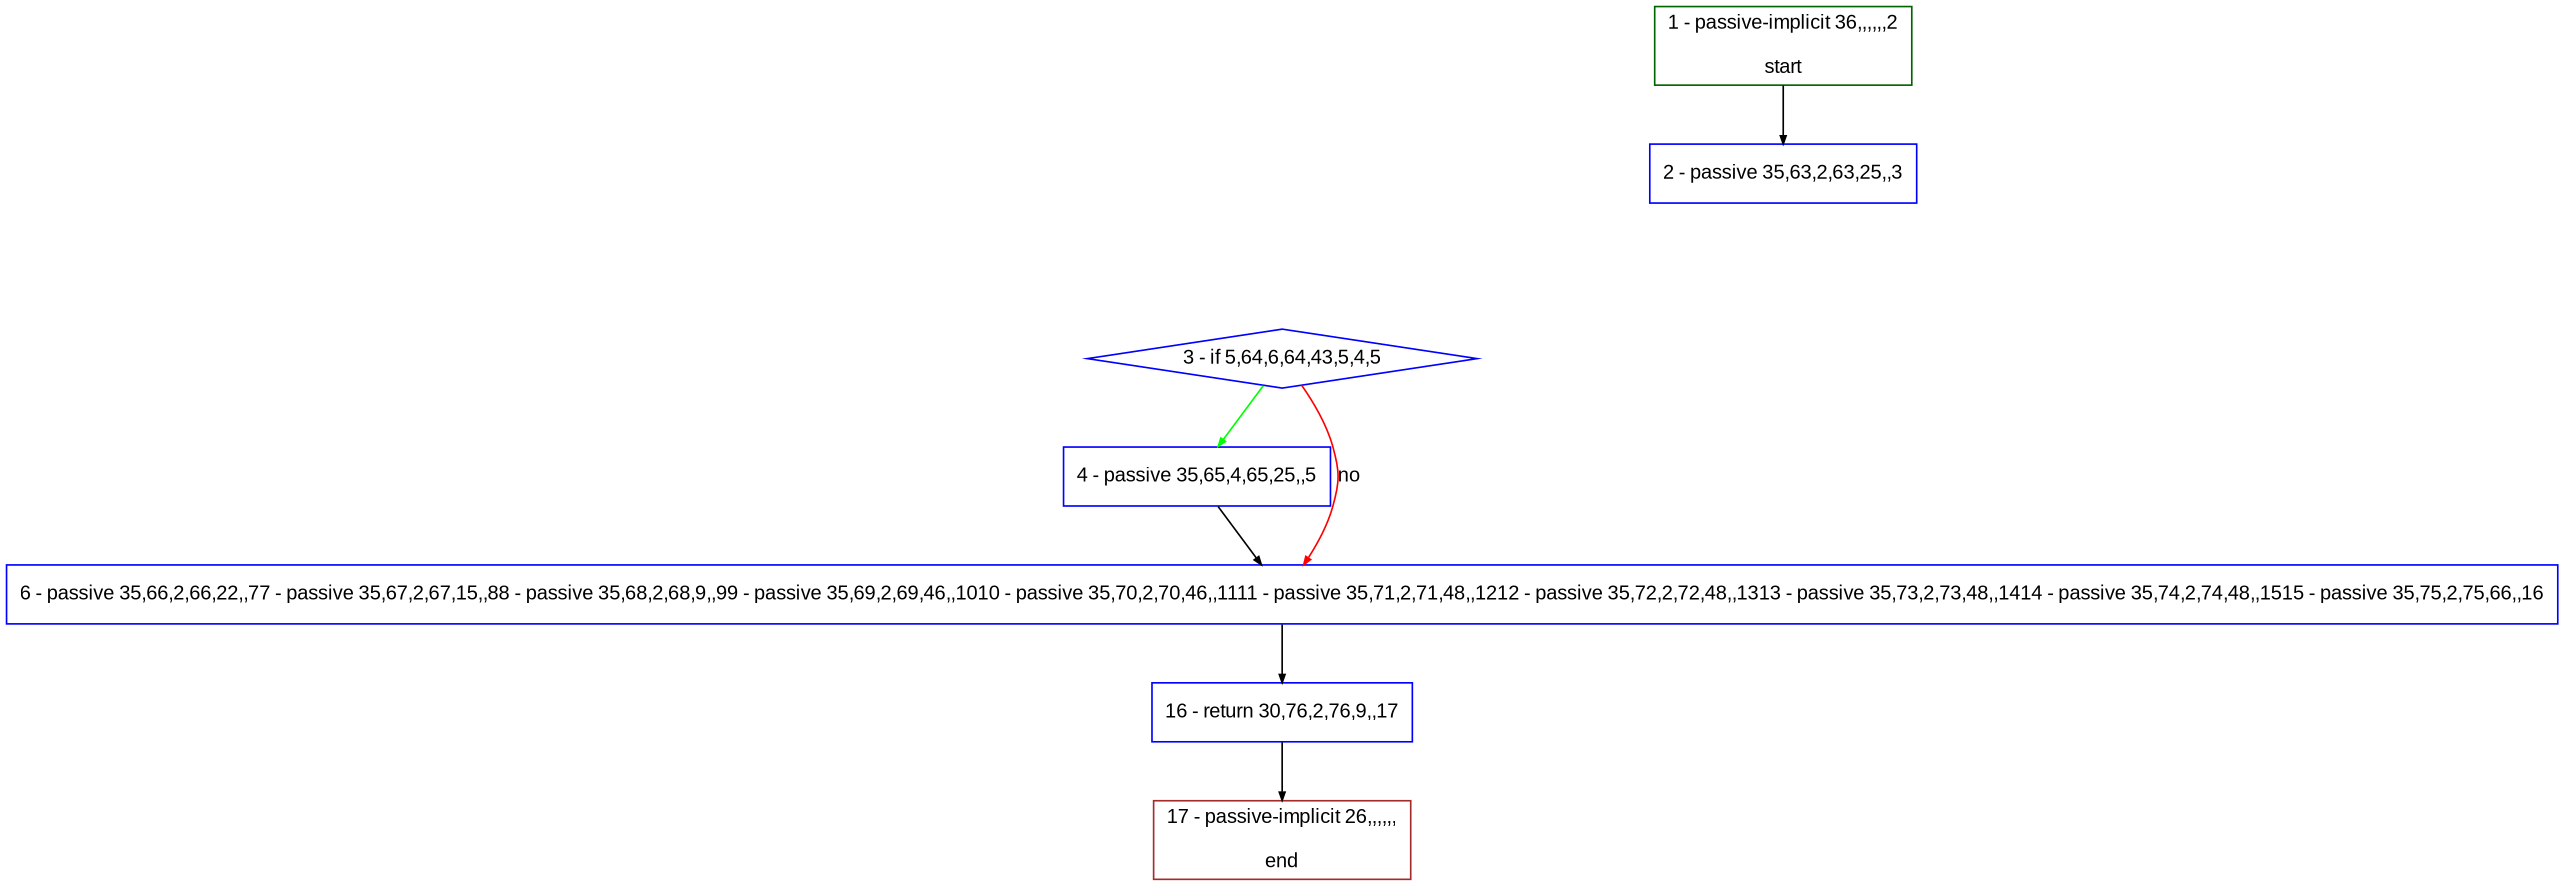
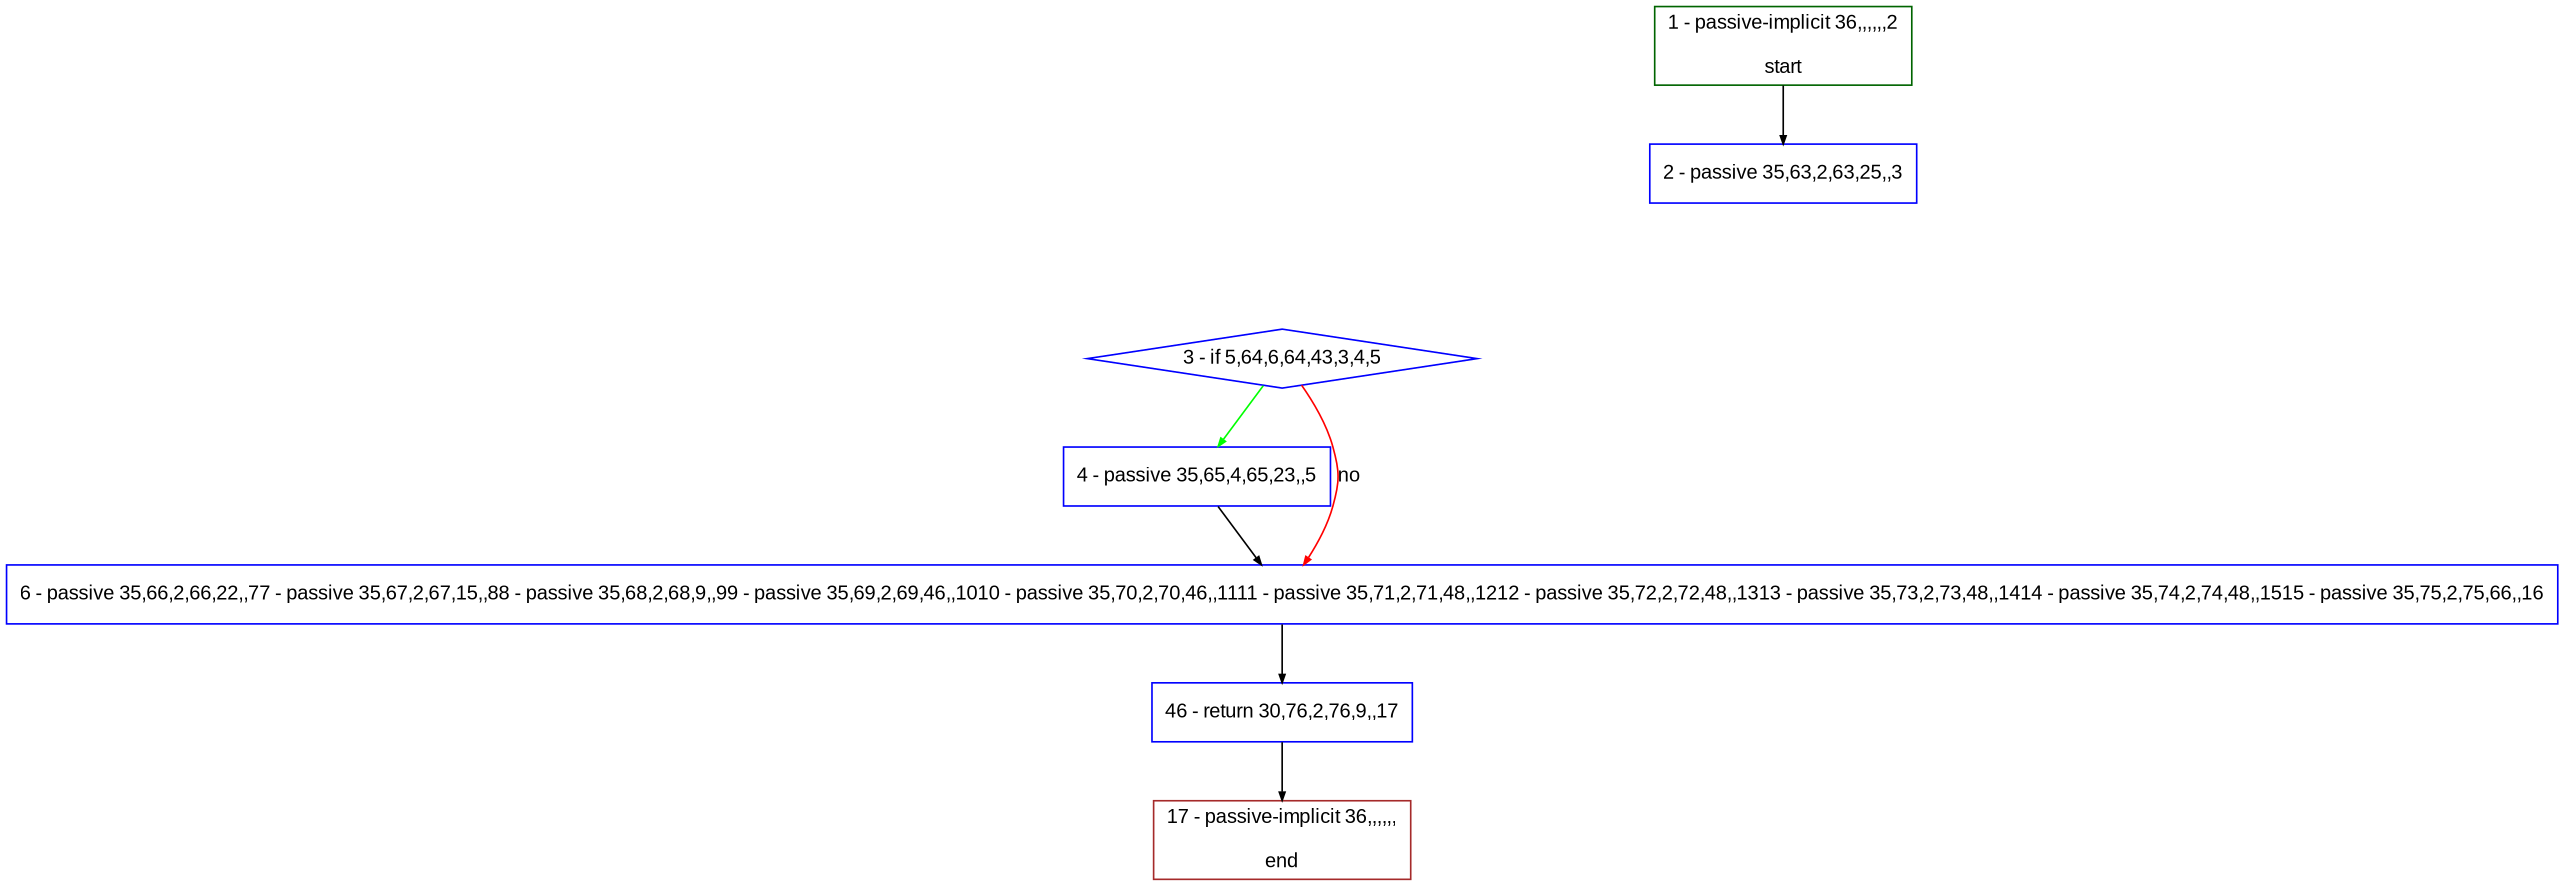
node "3 - if 5,64,6,64,43,5,4,5": label "3 - if 5,64,6,64,43,5,4,5" -> "3 - if 5,64,6,64,43,3,4,5"
node "4 - passive 35,65,4,65,25,,5": label "4 - passive 35,65,4,65,25,,5" -> "4 - passive 35,65,4,65,23,,5"
node "16 - return 30,76,2,76,9,,17": label "16 - return 30,76,2,76,9,,17" -> "46 - return 30,76,2,76,9,,17"
node "17 - passive-implicit 26,,,,,, end": label "17 - passive-implicit 26,,,,,, end" -> "17 - passive-implicit 36,,,,,, end"
